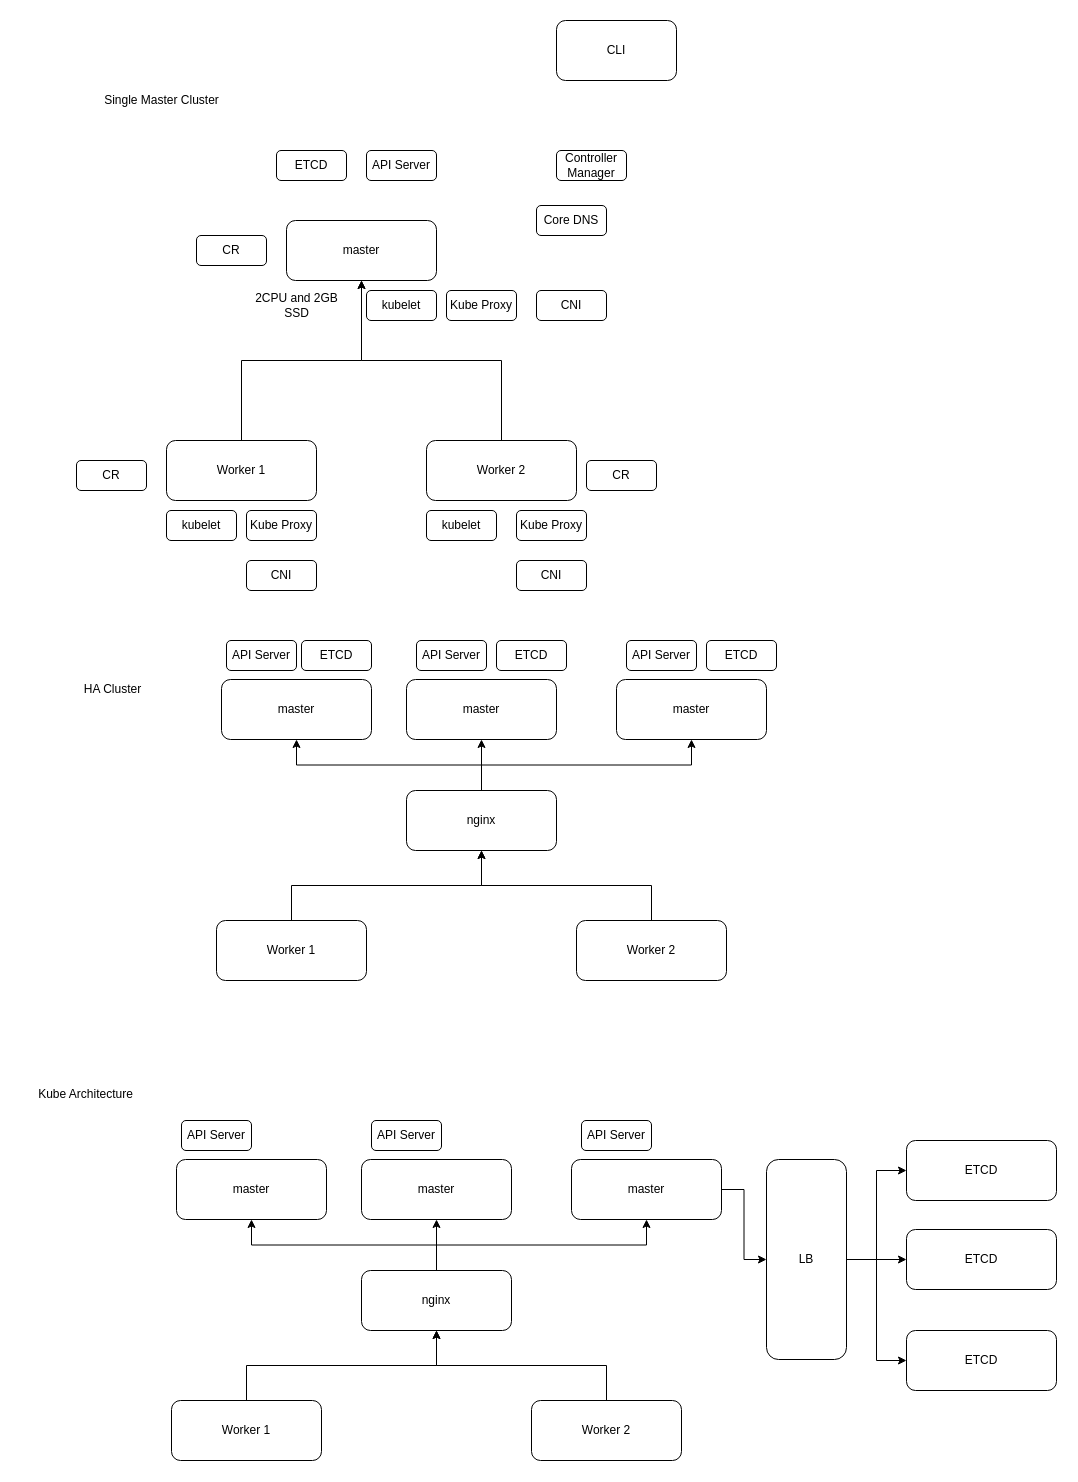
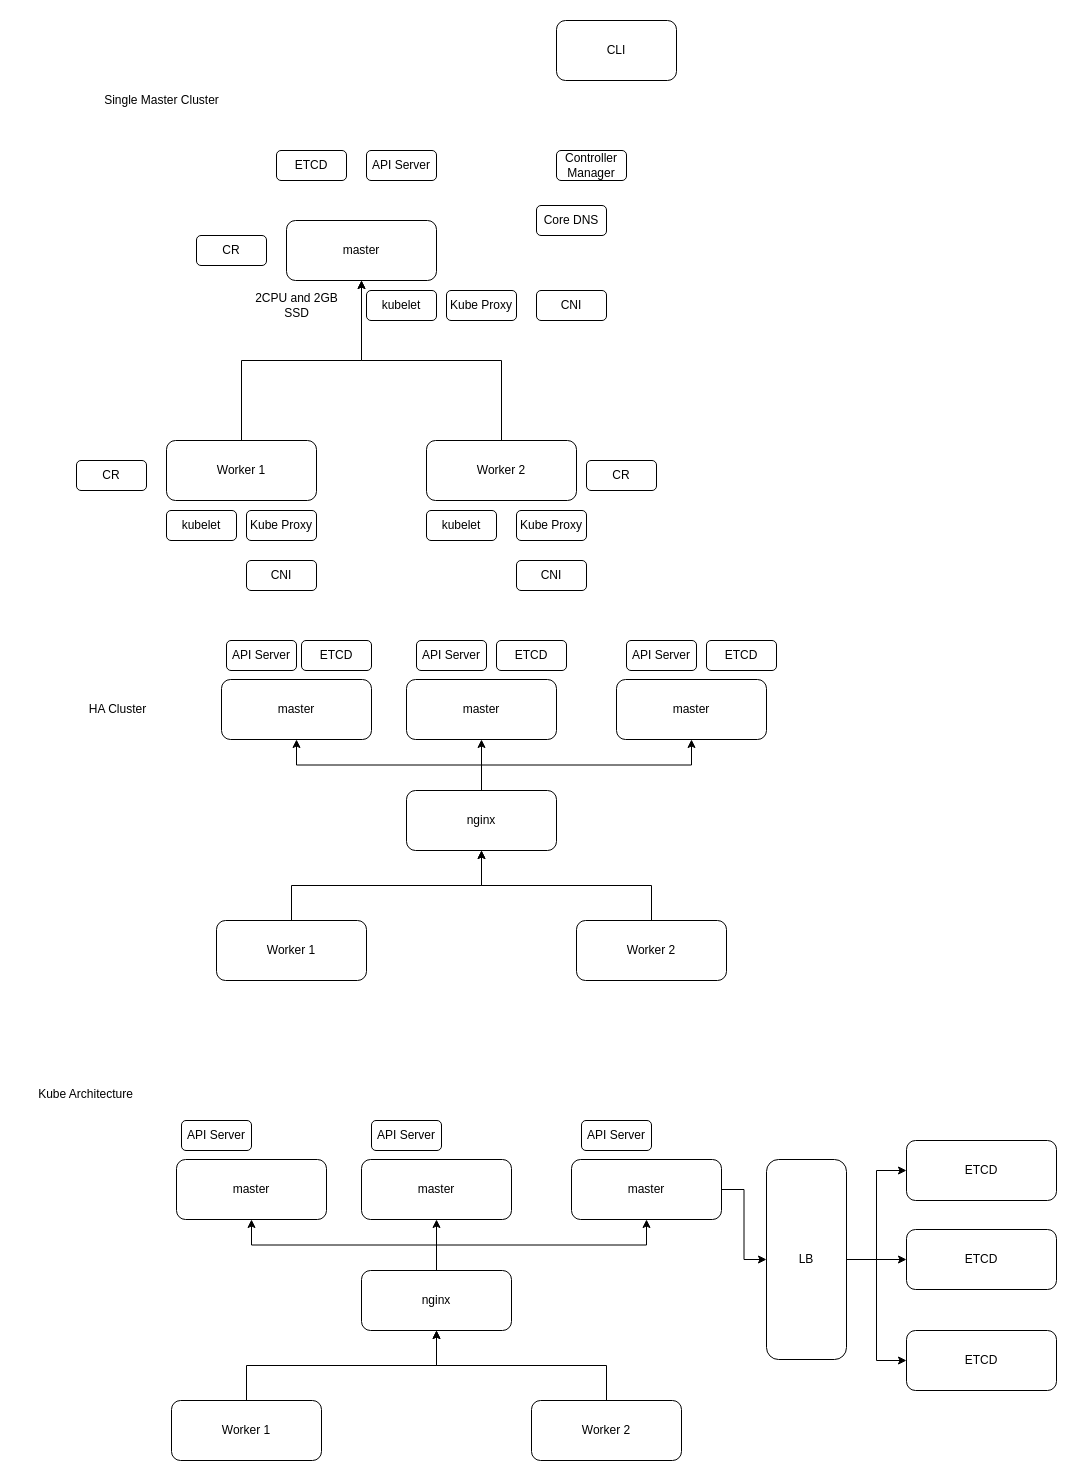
node "HA Cluster": moved (113, 690) -> (118, 710)
